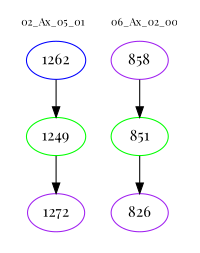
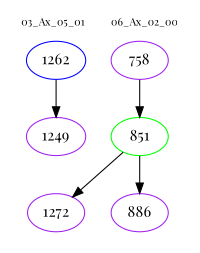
cluster "02_Ax_05_01": label "02_Ax_05_01" -> "03_Ax_05_01"
node "858": label "858" -> "758"
node "1249": color green -> purple
edge "1249" -> "1272": now "851" -> "1272"
node "826": label "826" -> "886"
